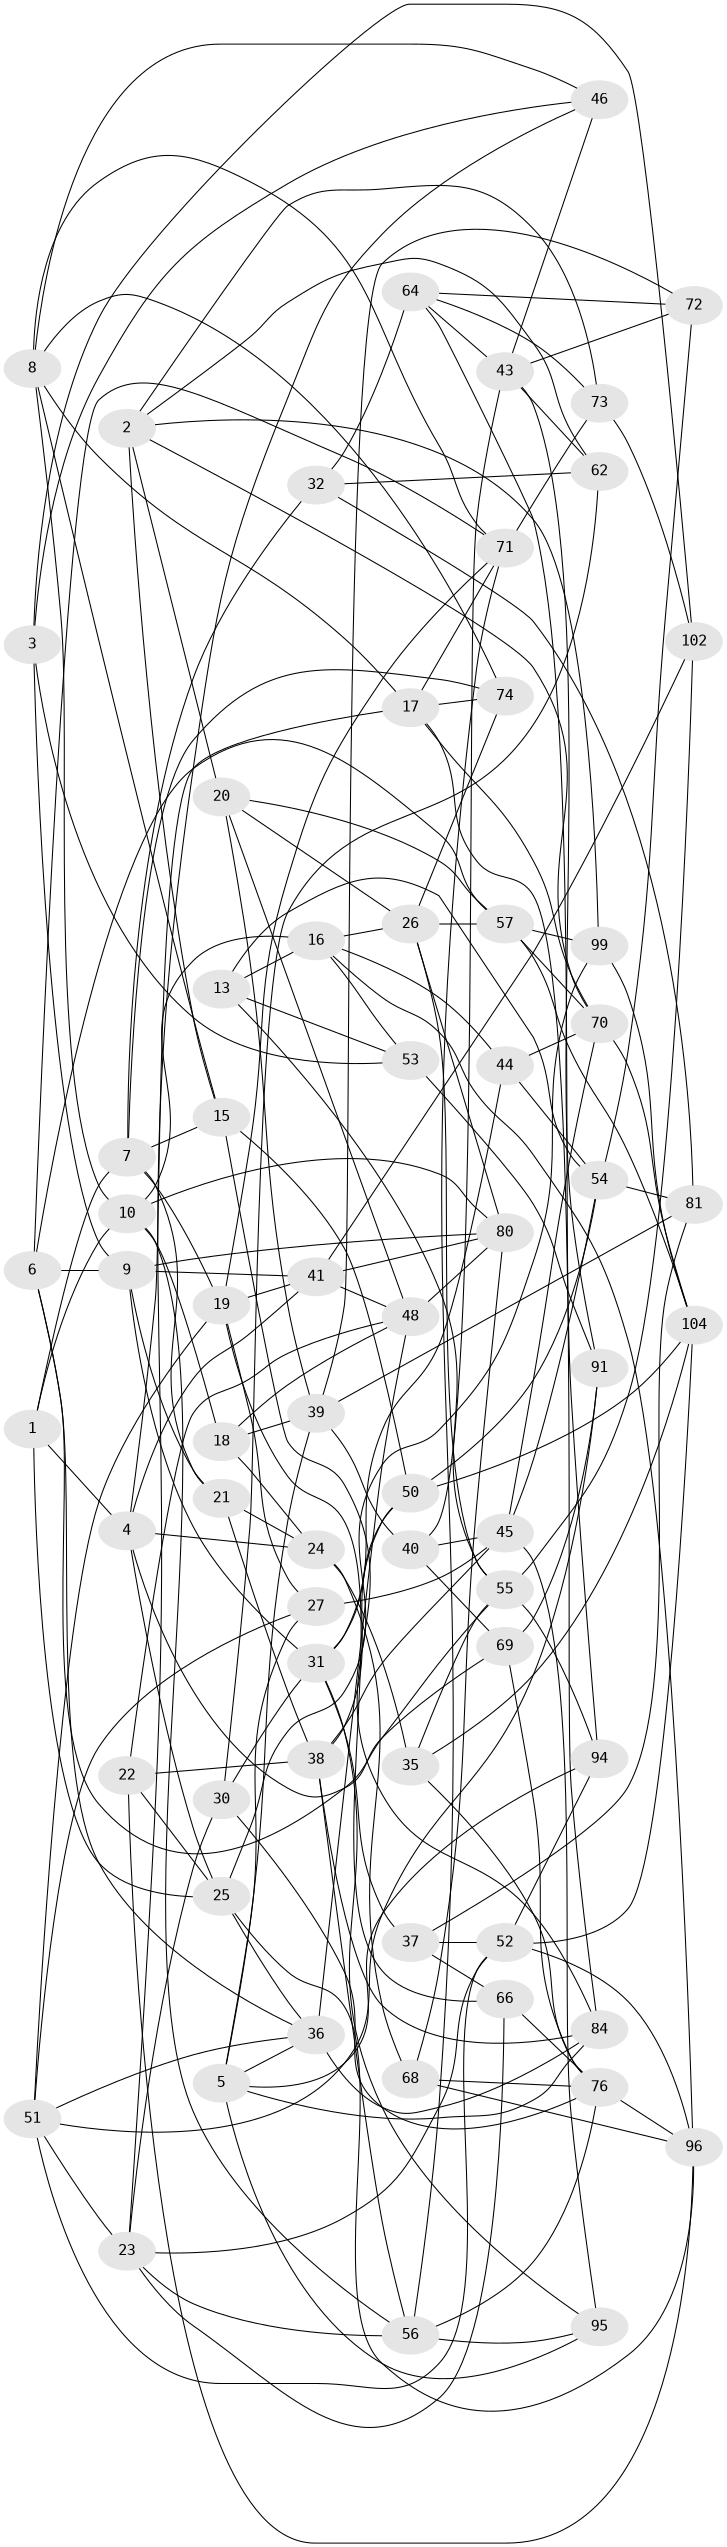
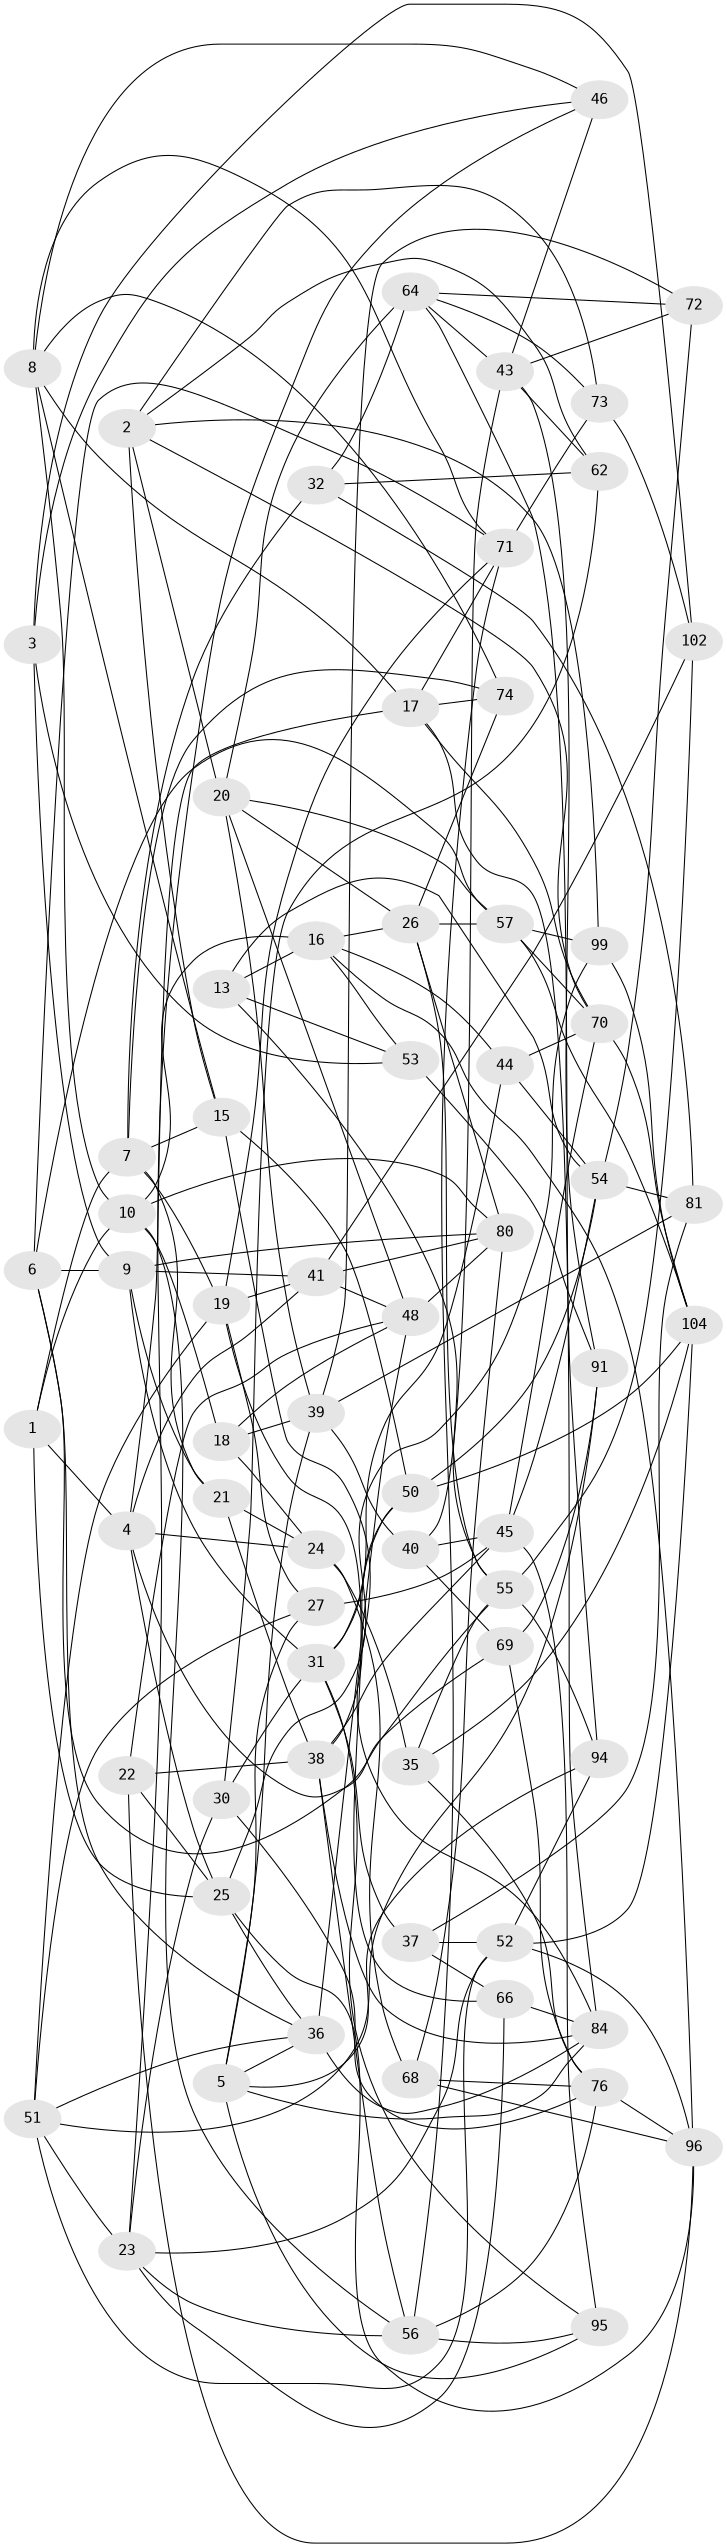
edge "64" -- "20": added
edge "66" -- "76": now "66" -- "84"
